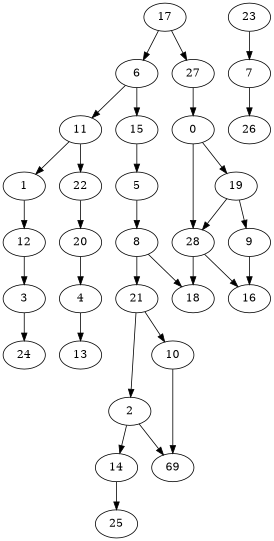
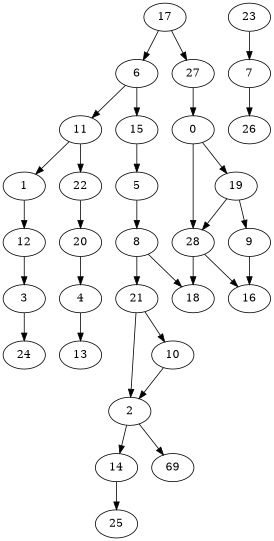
edge "10" -> "69": now "10" -> "2"
